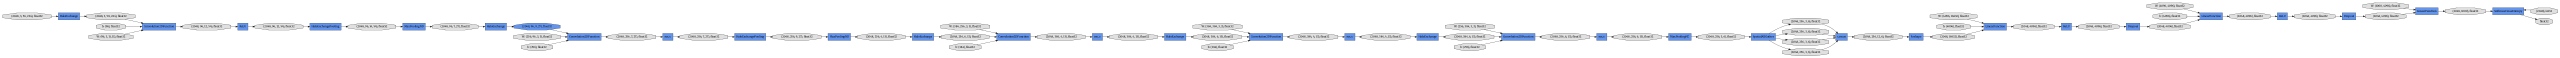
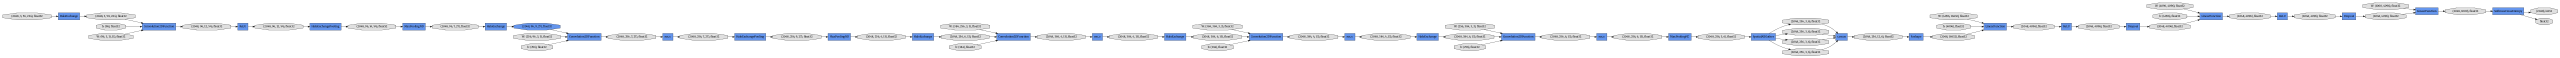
edge "(2048), int32" -> "SoftmaxCrossEntropy": reversed
